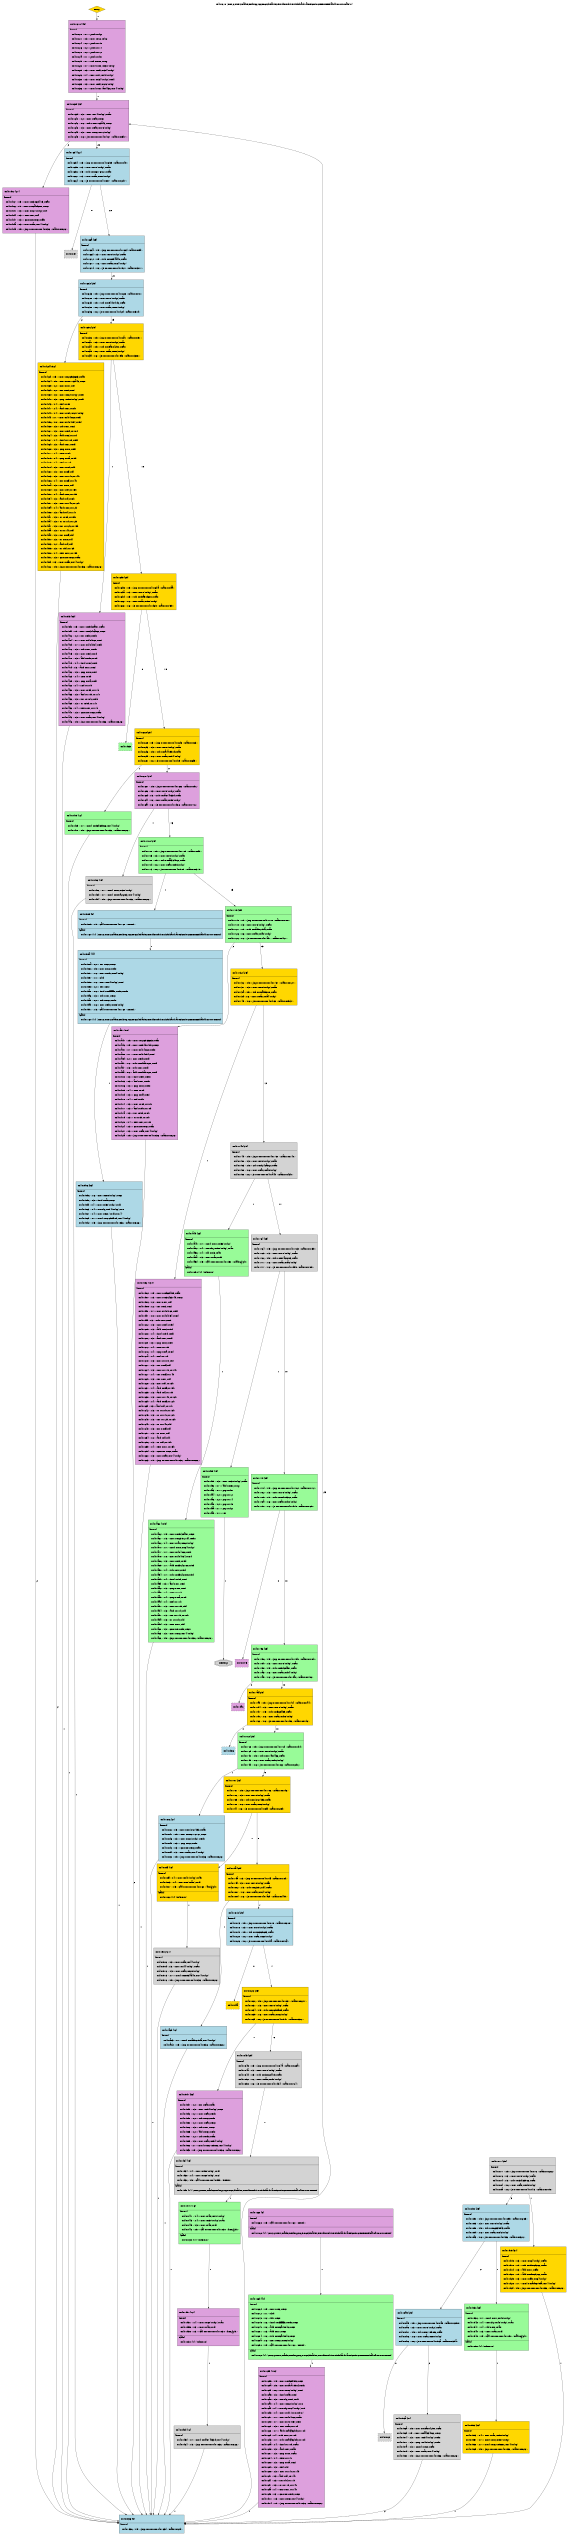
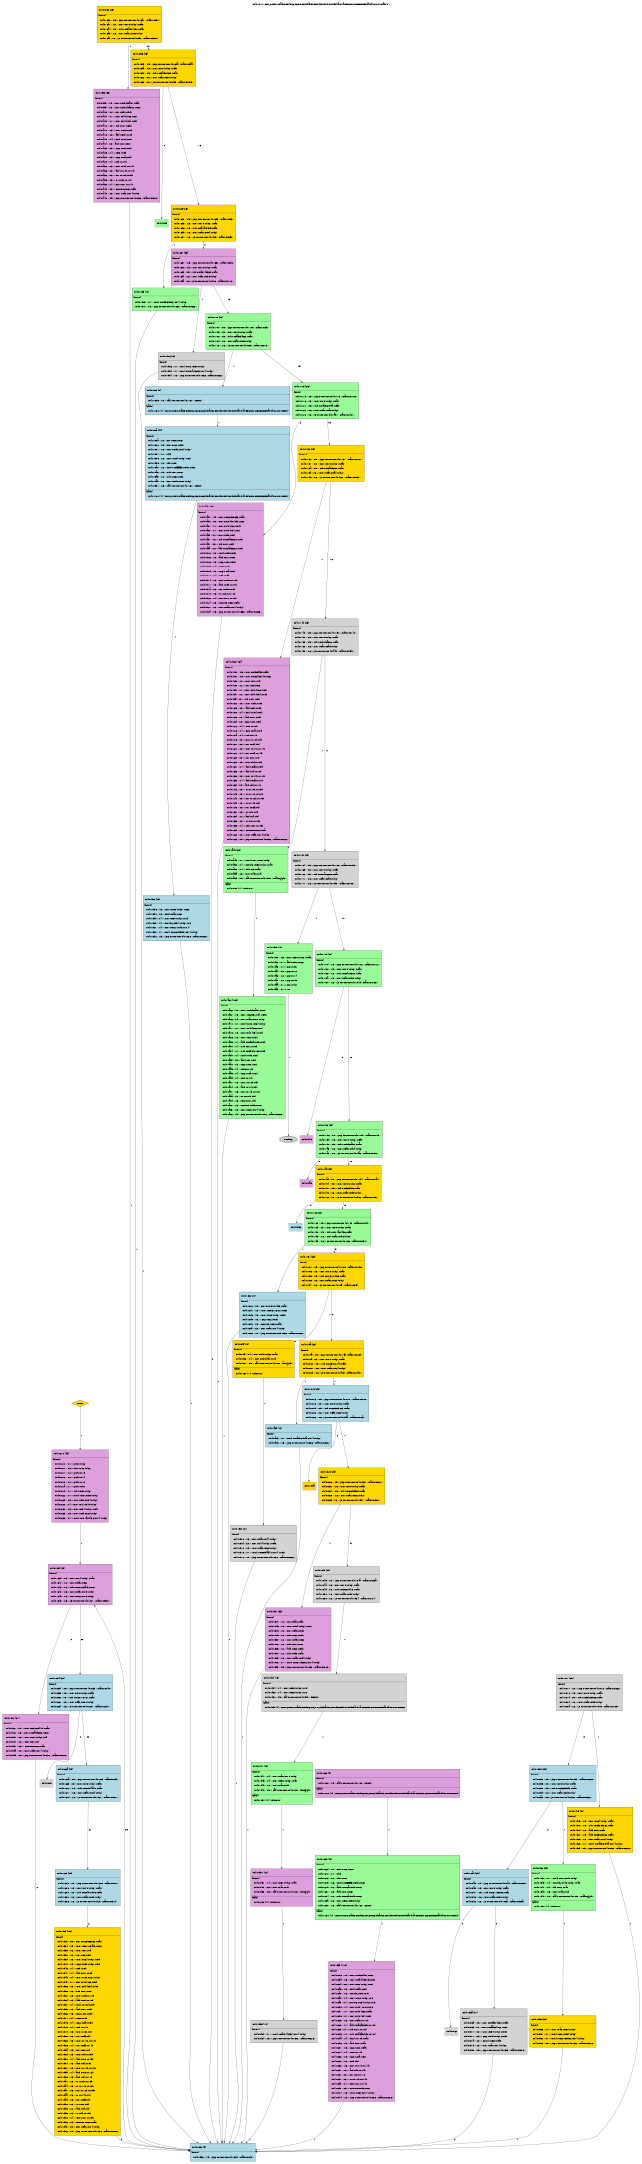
node "Entry": label "Entry" -> "Users"
edge "0x401683 [25]" -> "0x40169c [25]": removed, label "19"
